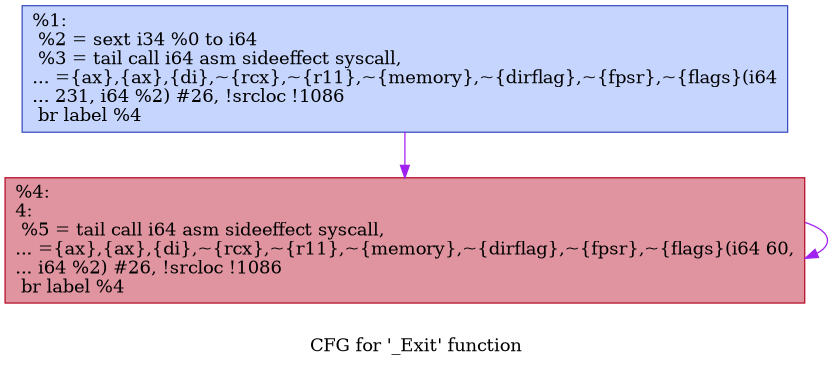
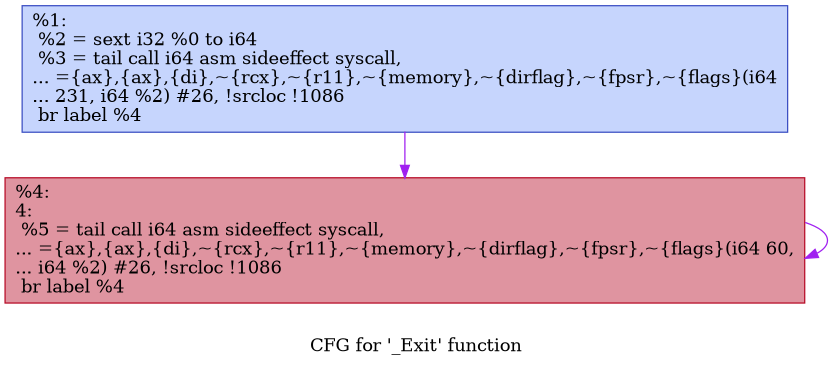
node "%1:": text "%2 = sext i34 %0 to i64" -> "%2 = sext i32 %0 to i64"
